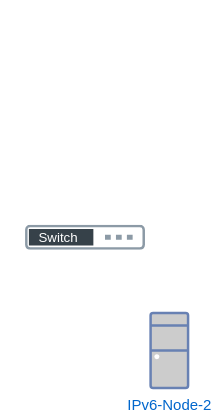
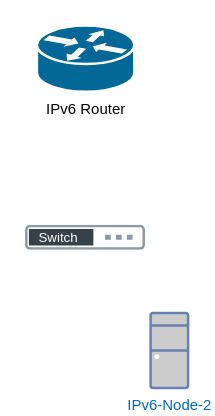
node "IPv6 Router": added
